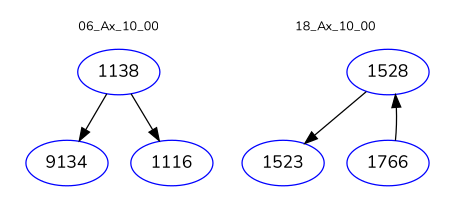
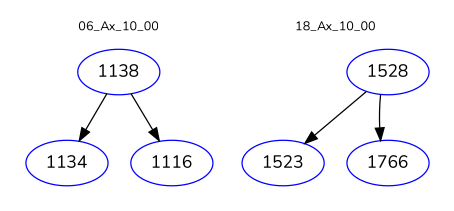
edge "1766" -> "1528": reversed
node "9134": label "9134" -> "1134"
